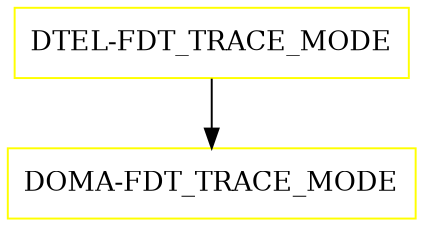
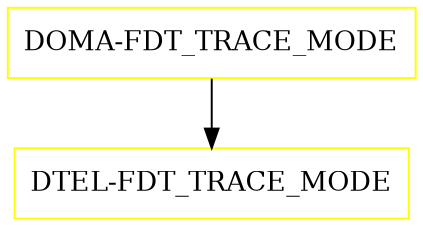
edge "DTEL-FDT_TRACE_MODE" -> "DOMA-FDT_TRACE_MODE": reversed
